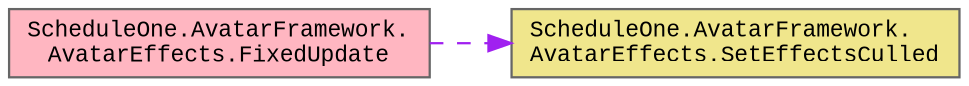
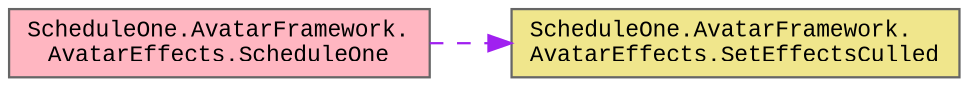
node "ScheduleOne.AvatarFramework. AvatarEffects.FixedUpdate": label "ScheduleOne.AvatarFramework. AvatarEffects.FixedUpdate" -> "ScheduleOne.AvatarFramework. AvatarEffects.ScheduleOne"
